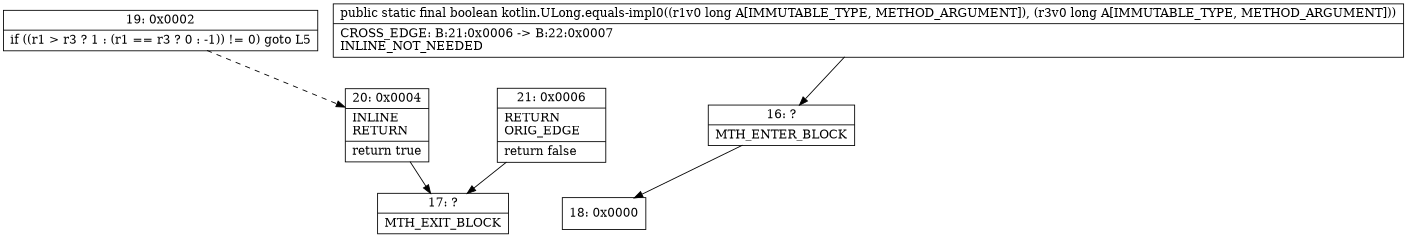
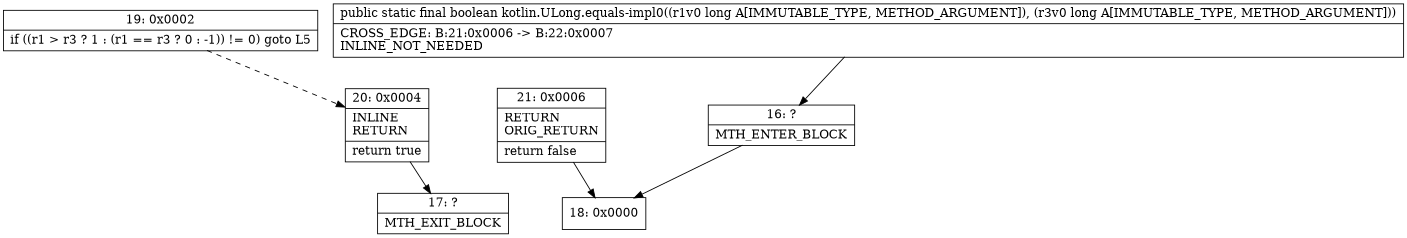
node "21: 0x0006": text "ORIG_EDGE" -> "ORIG_RETURN"
edge "21: 0x0006" -> "17: ?": now "21: 0x0006" -> "18: 0x0000"
